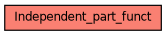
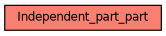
node "Independent_part_funct": label "Independent_part_funct" -> "Independent_part_part"
